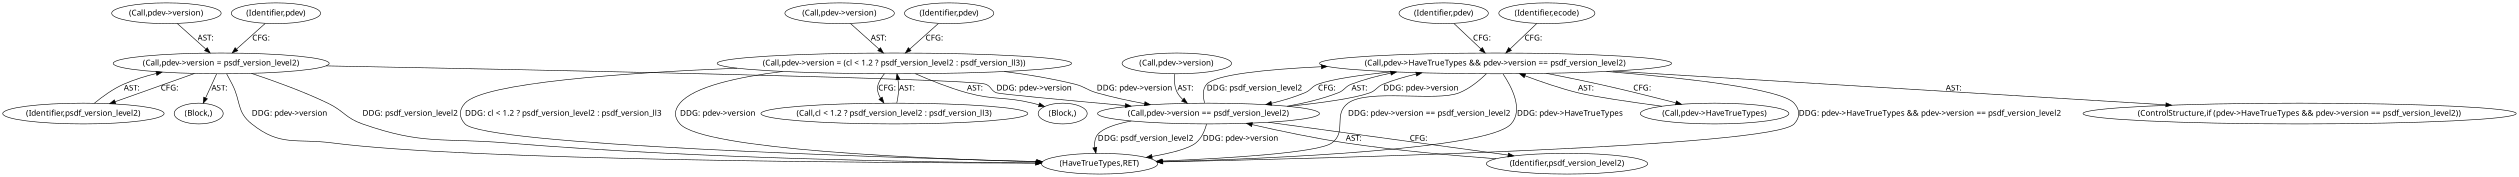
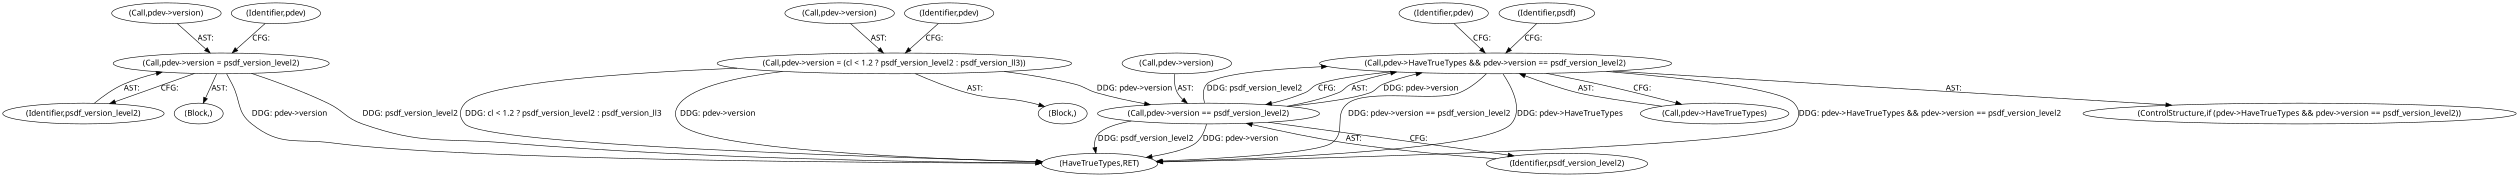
node "(Identifier,ecode)": label "(Identifier,ecode)" -> "(Identifier,psdf)"
edge "(Call,pdev->version = psdf_version_level2)" -> "(Call,pdev->version == psdf_version_level2)": removed, label "DDG: pdev->version"
node "(Call,cl < 1.2 ? psdf_version_level2 : psdf_version_ll3)": removed
